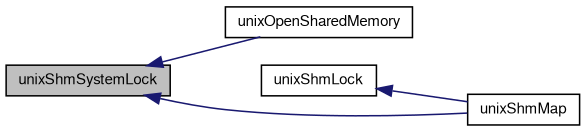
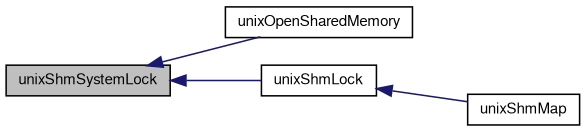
edge "unixShmMap" -> "unixShmSystemLock": now "unixShmLock" -> "unixShmSystemLock"
